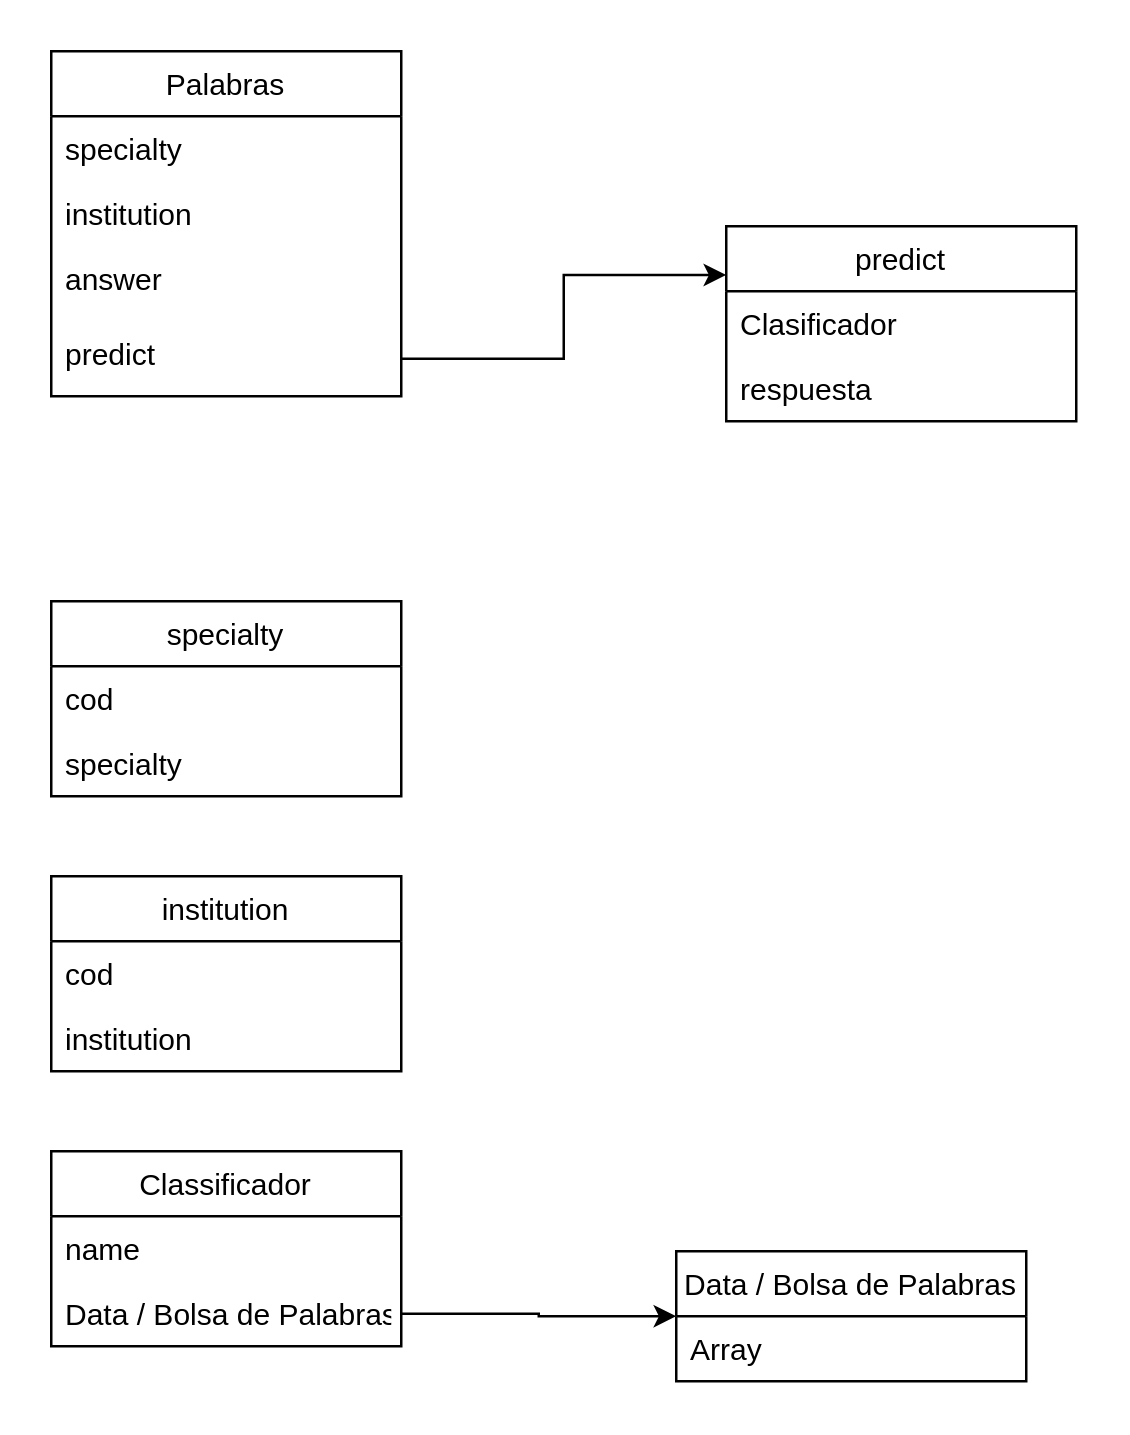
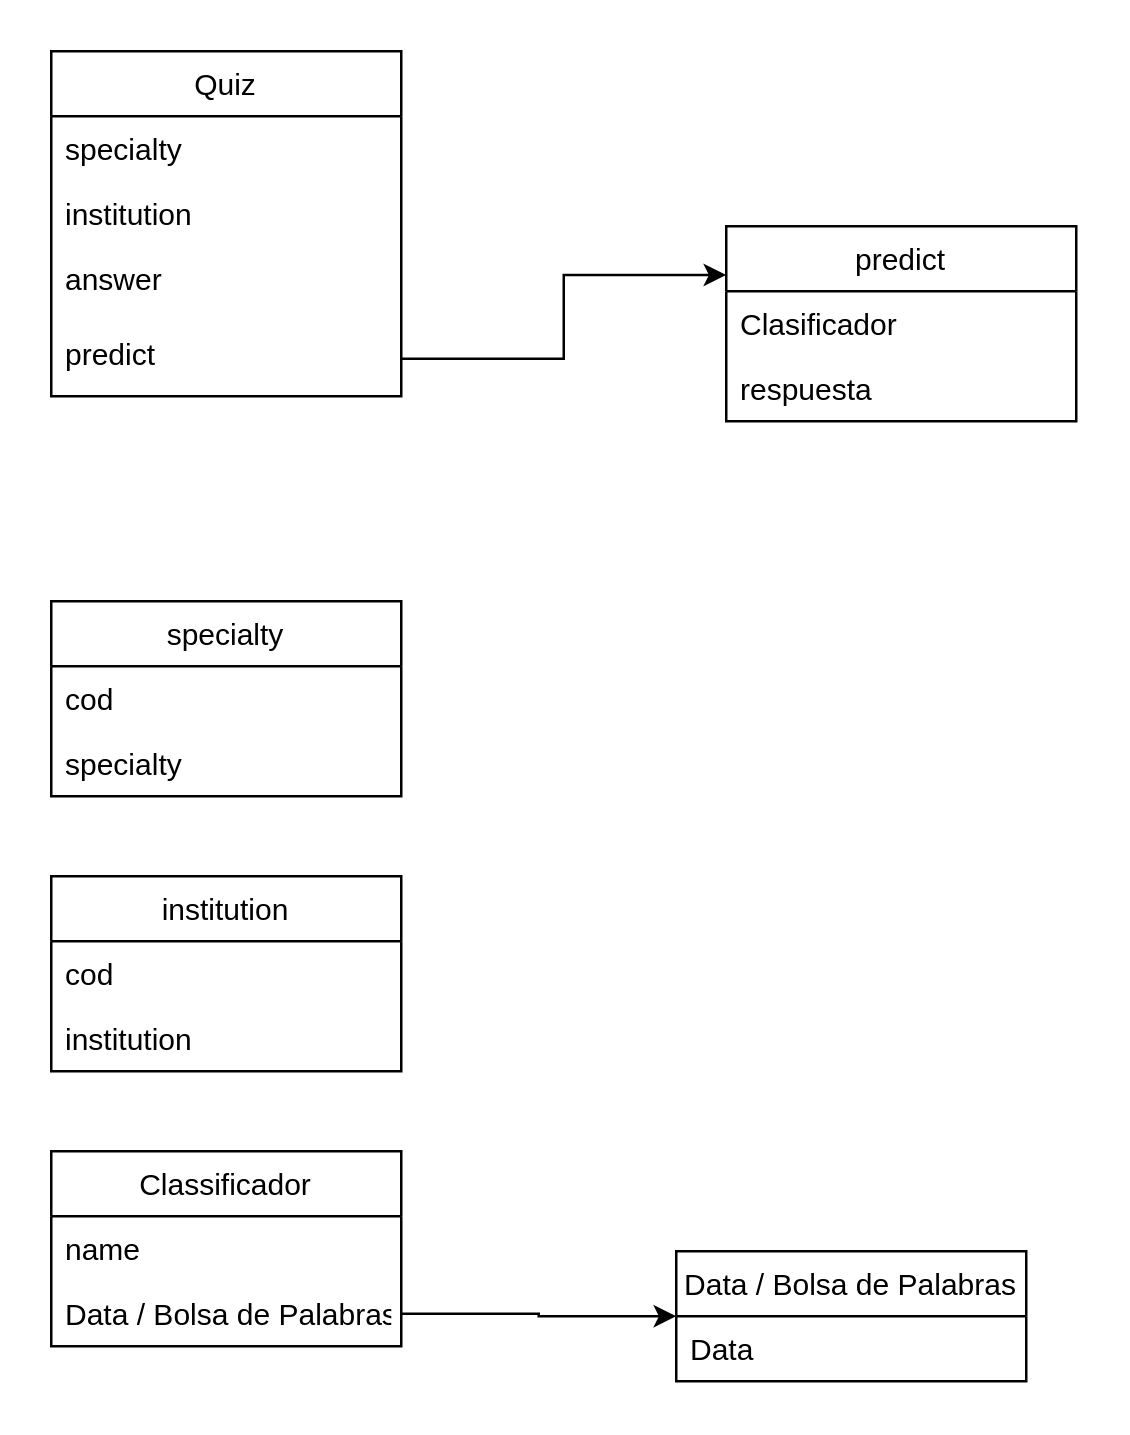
node "Palabras": label "Palabras" -> "Quiz"
node "Array": label "Array" -> "Data"
